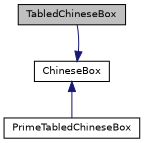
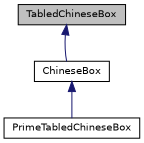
edge "TabledChineseBox" -> "ChineseBox": reversed
